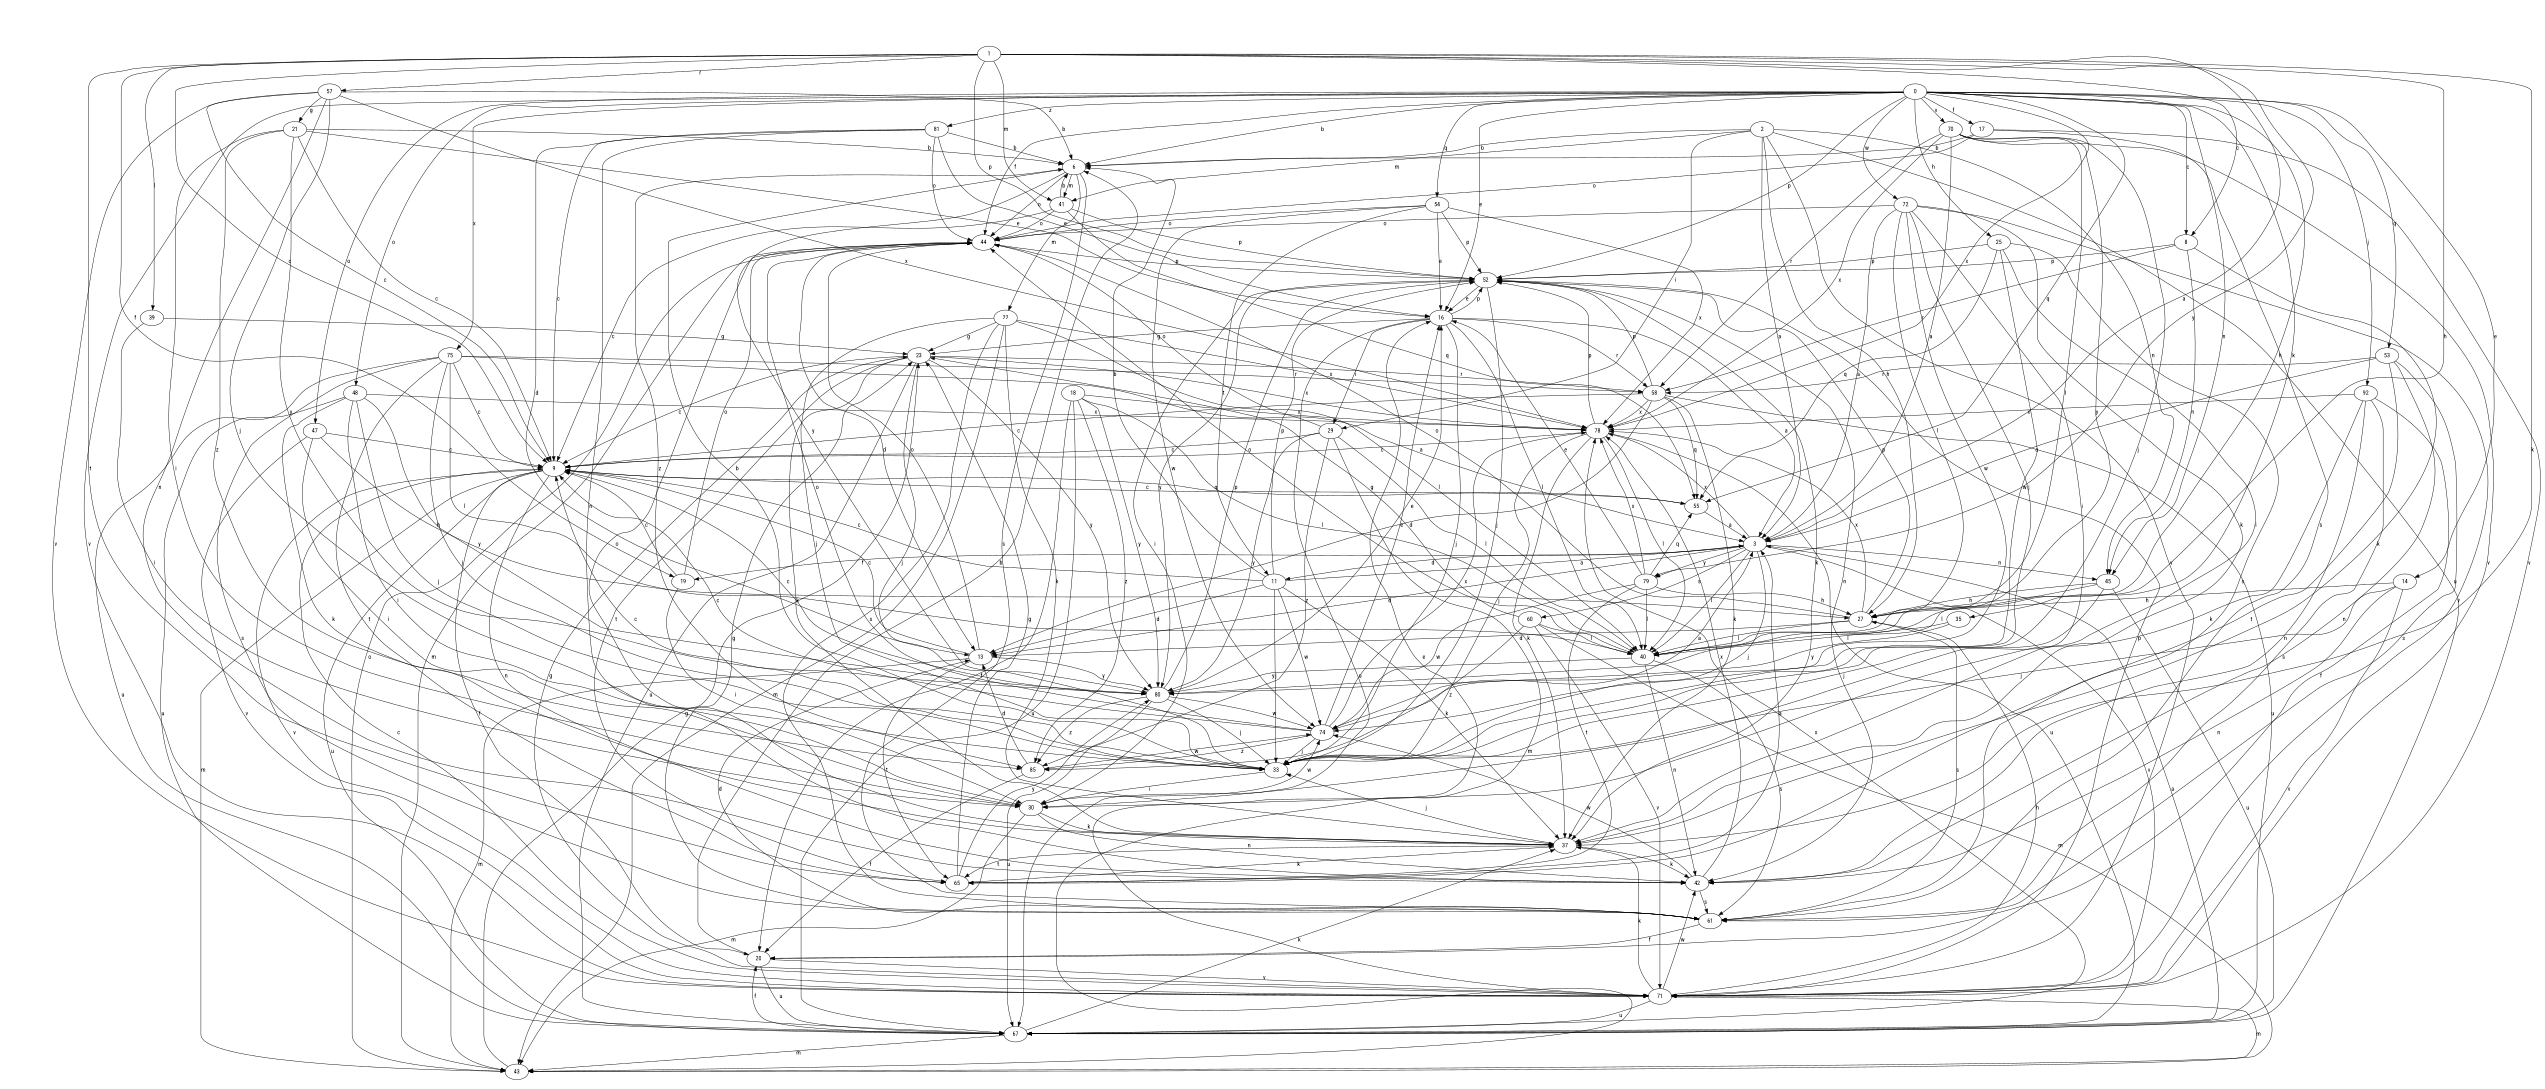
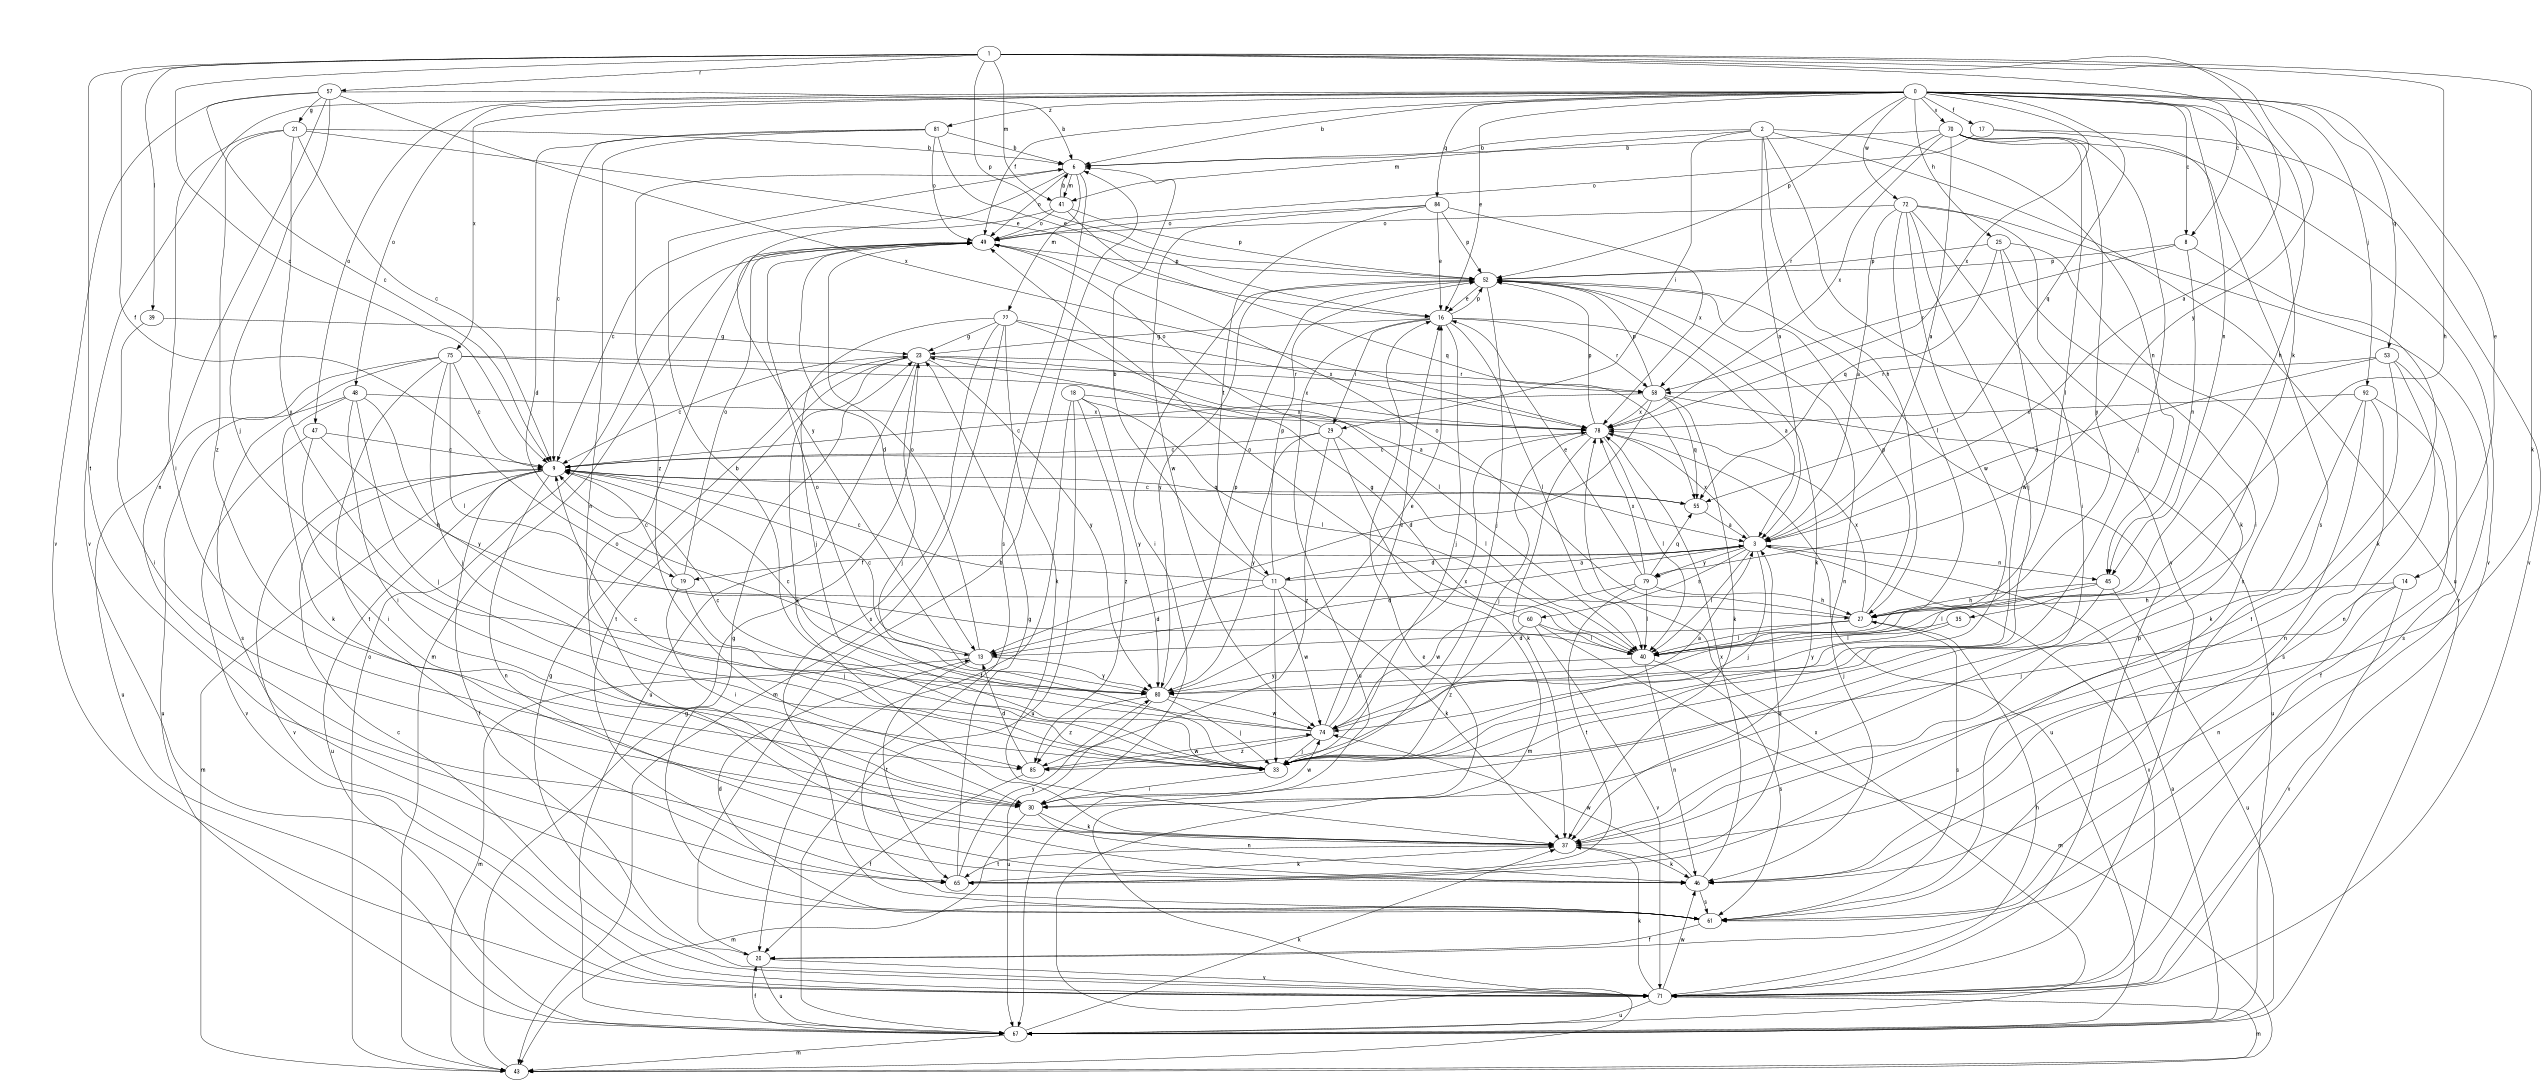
edge "17" -> "6": now "70" -> "6"
node "54": label "54" -> "84"
node "44": label "44" -> "49"
edge "37" -> "33": now "19" -> "33"
node "42": label "42" -> "46"
